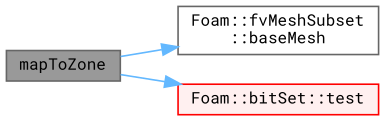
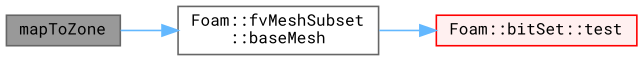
edge "mapToZone" -> "Foam::bitSet::test": now "Foam::fvMeshSubset ::baseMesh" -> "Foam::bitSet::test"
